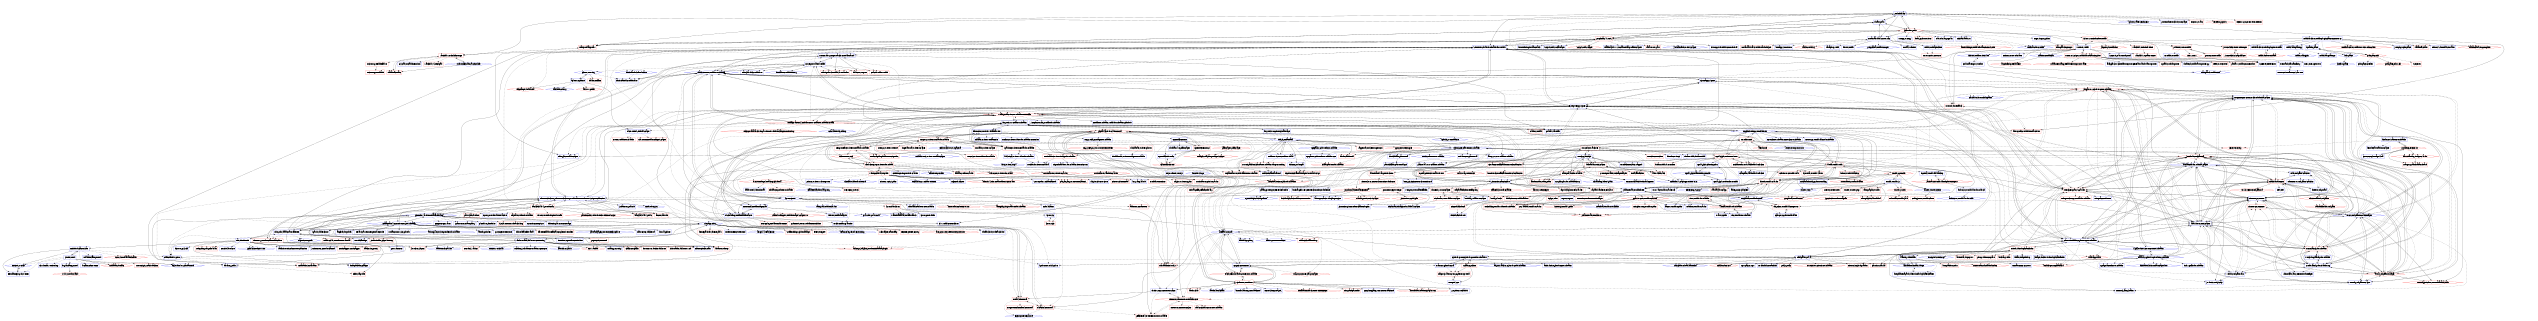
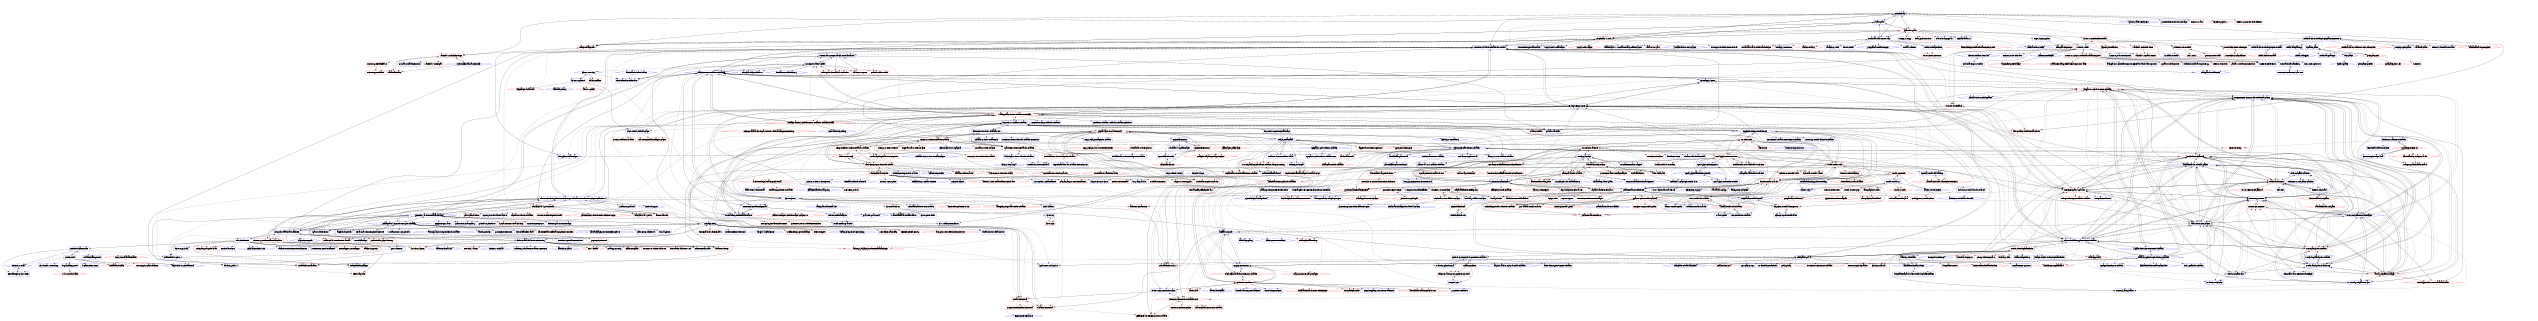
edge "kemayo/leech" -> "FicHub/fichub-cli": now "FicHub/fichub.net" -> "FicHub/fichub-cli"
